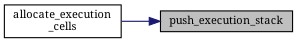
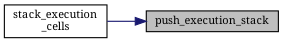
node "allocate_execution _cells": label "allocate_execution _cells" -> "stack_execution _cells"
